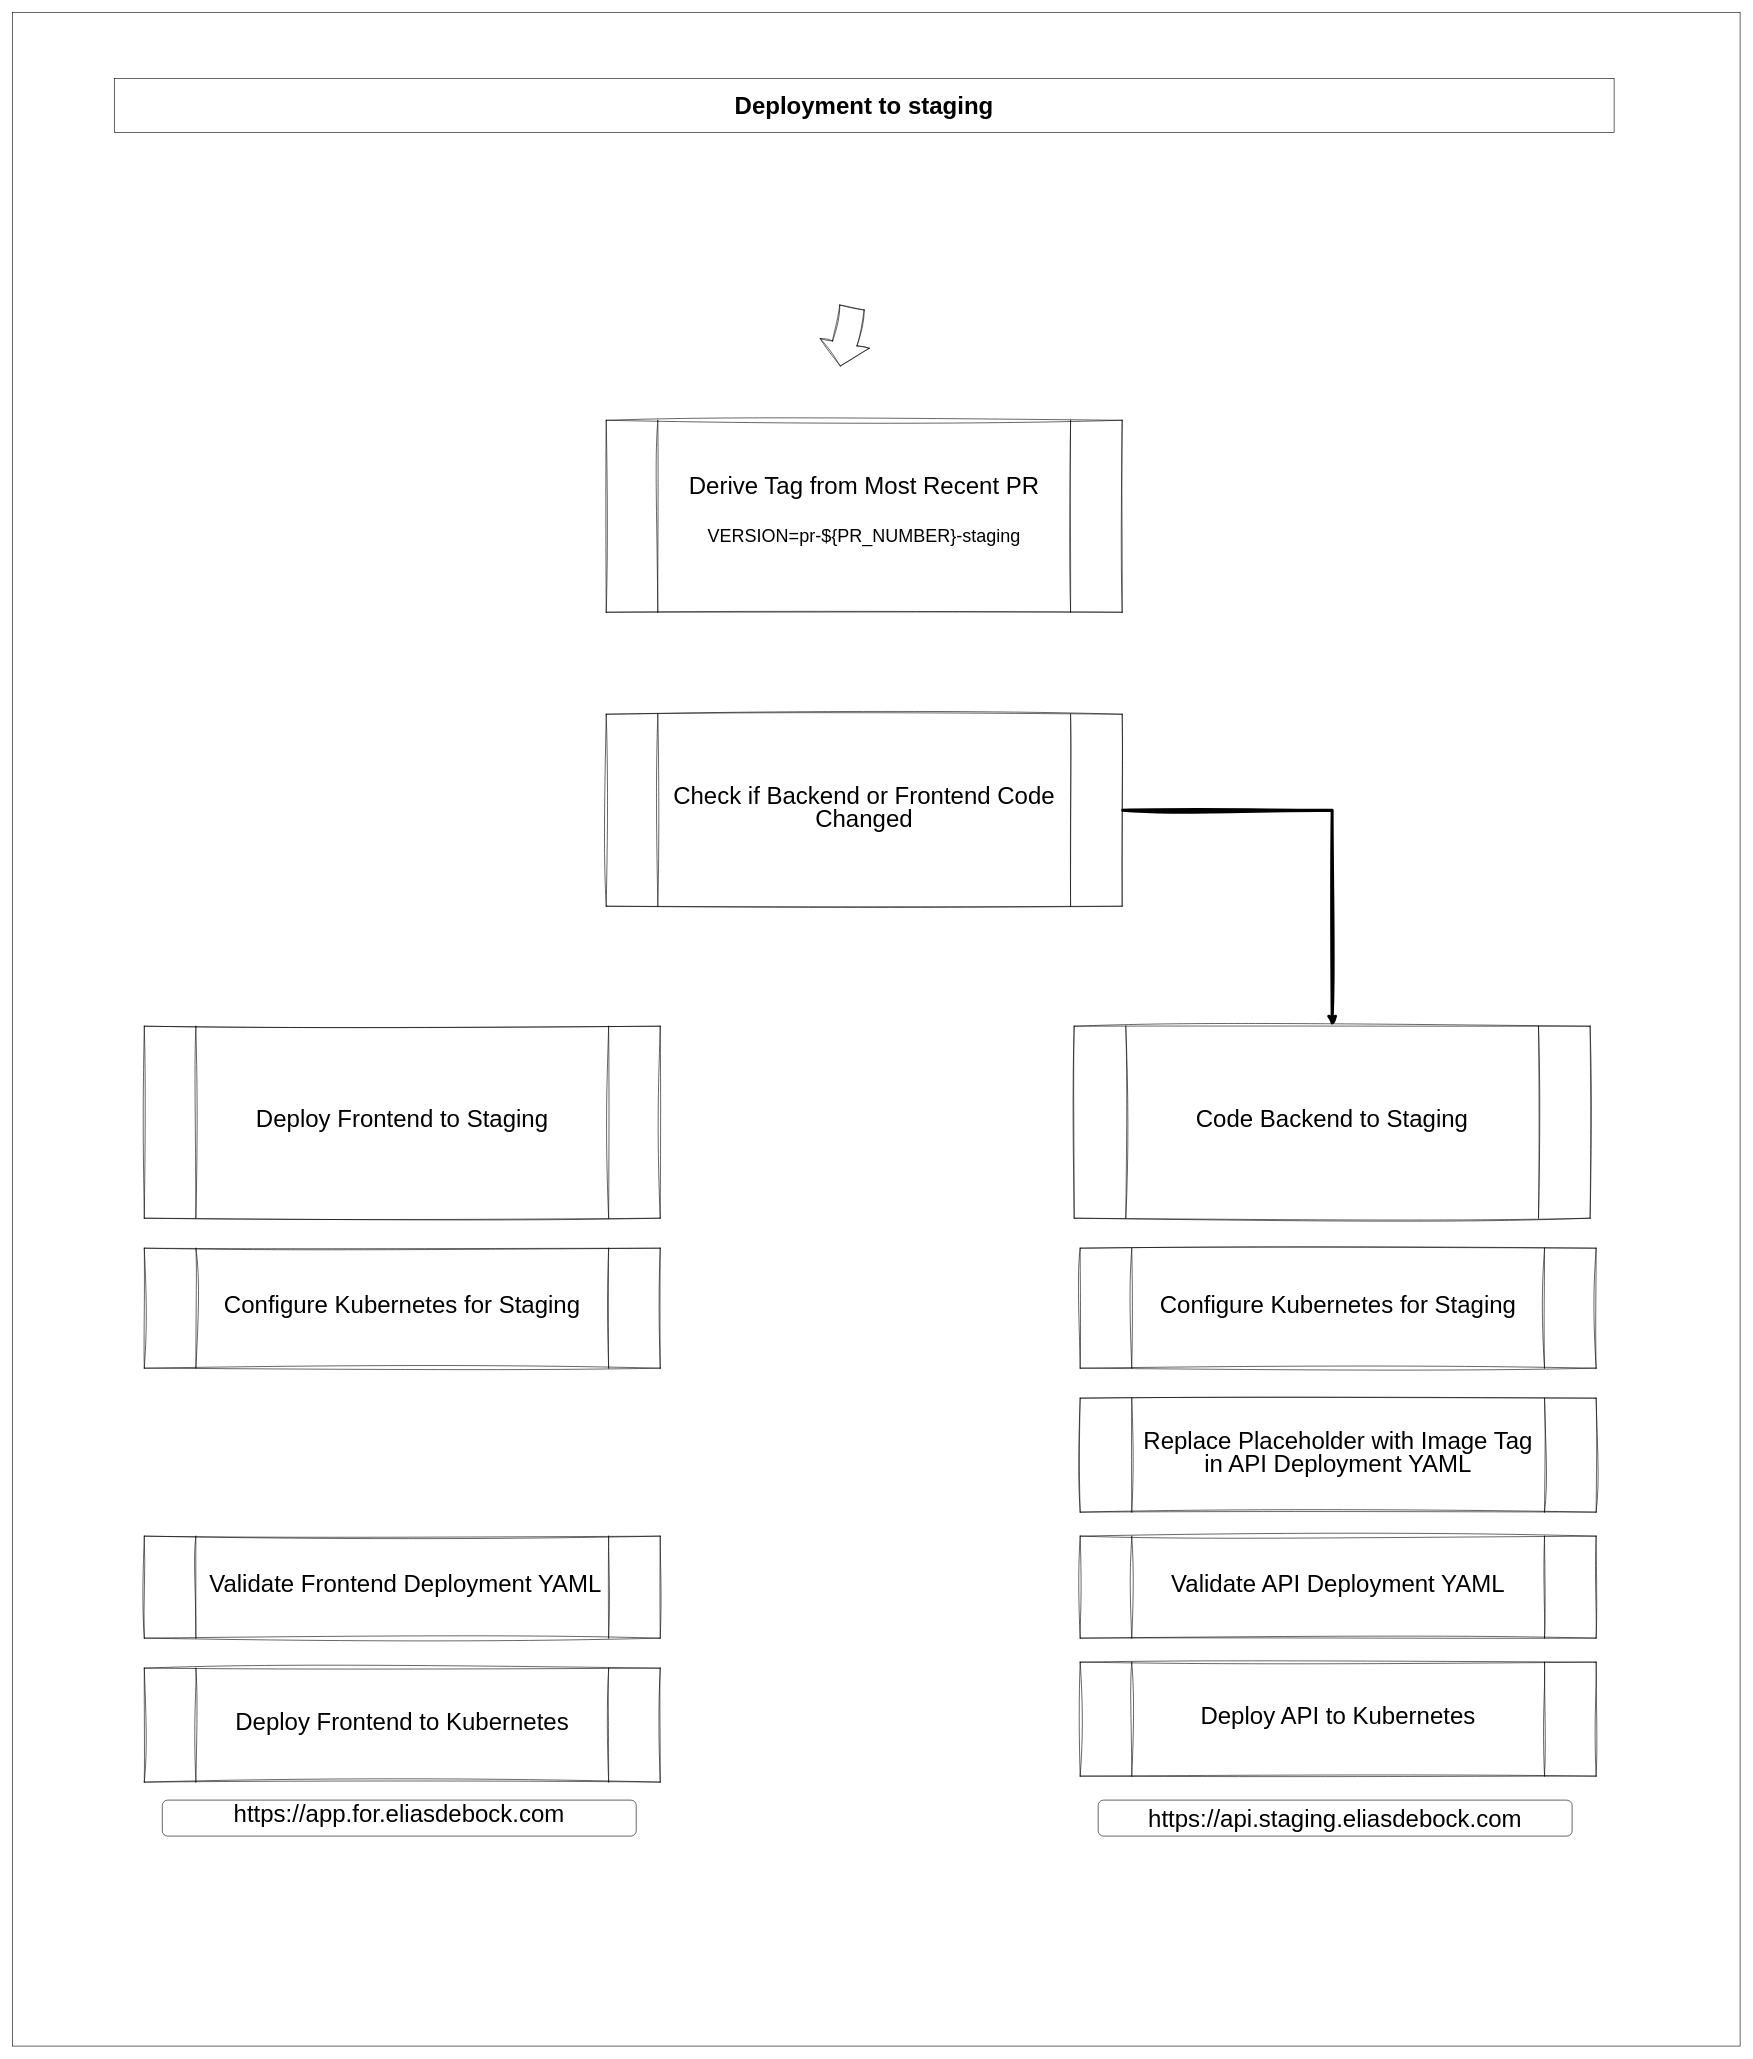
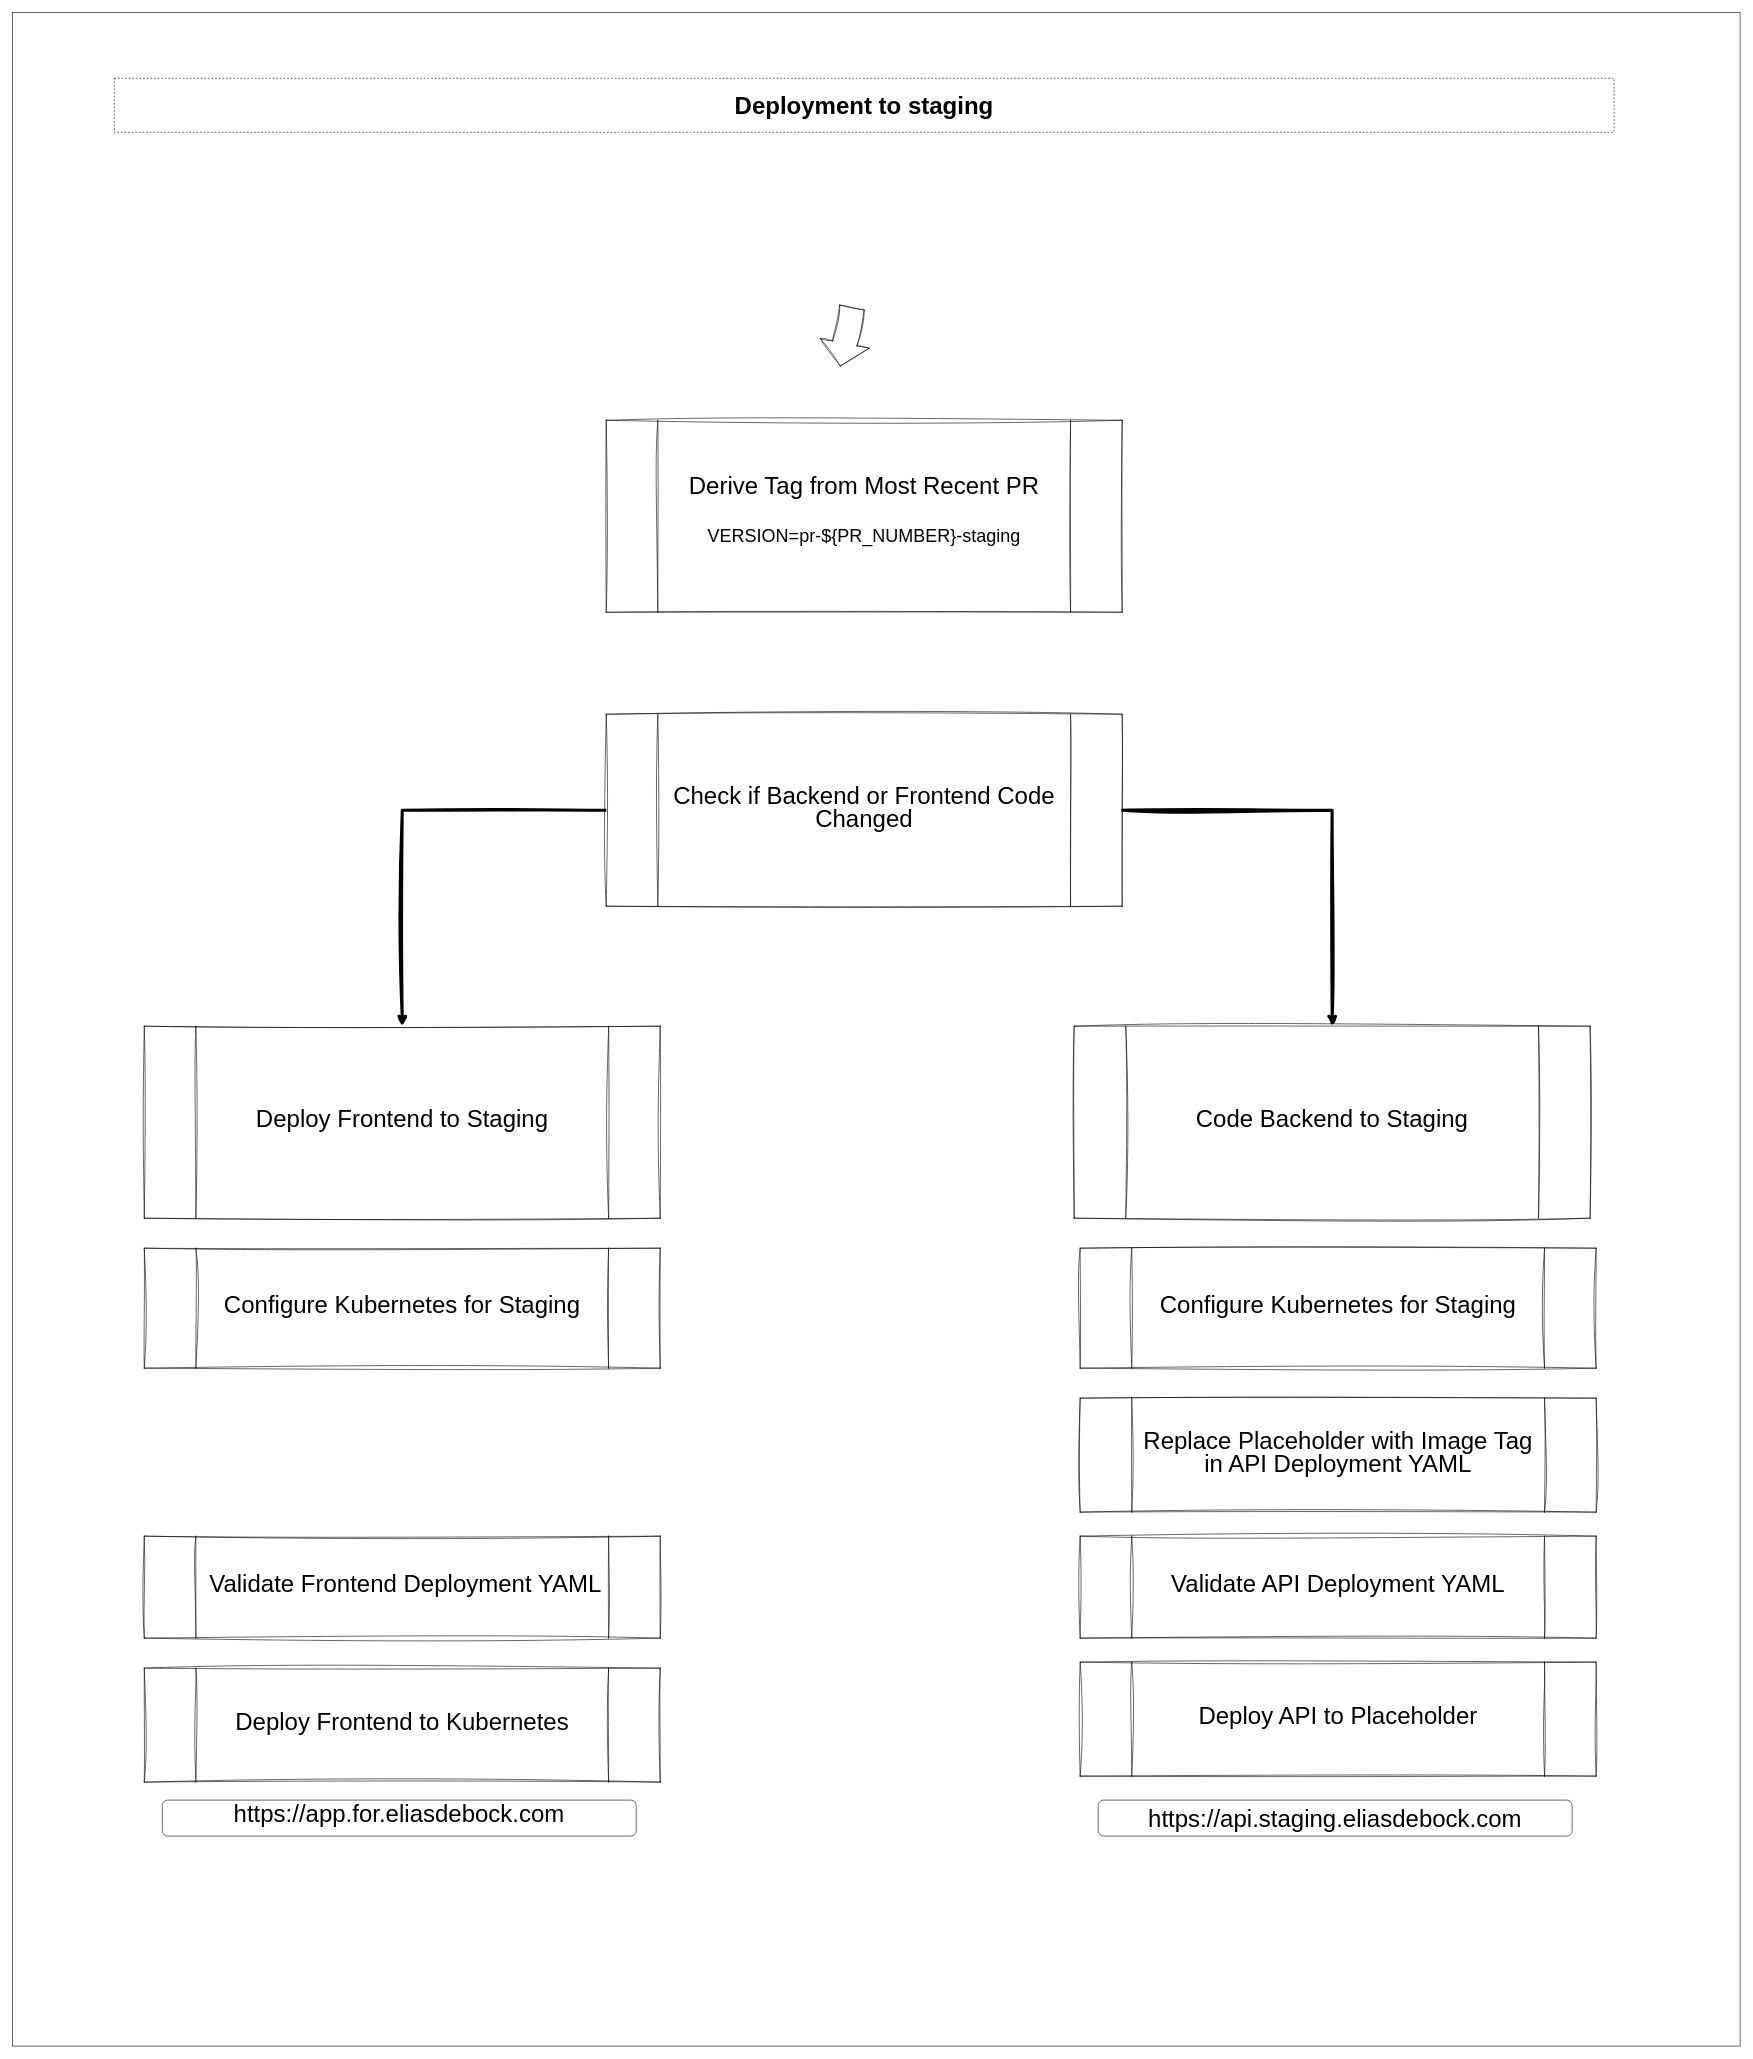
node "Deployment to staging": style solid -> dashed
edge "Check if Backend or Frontend Code Changed" -> "Deploy Frontend to Staging": added
node "Deploy API to Kubernetes": label "Deploy API to Kubernetes" -> "Deploy API to Placeholder"
